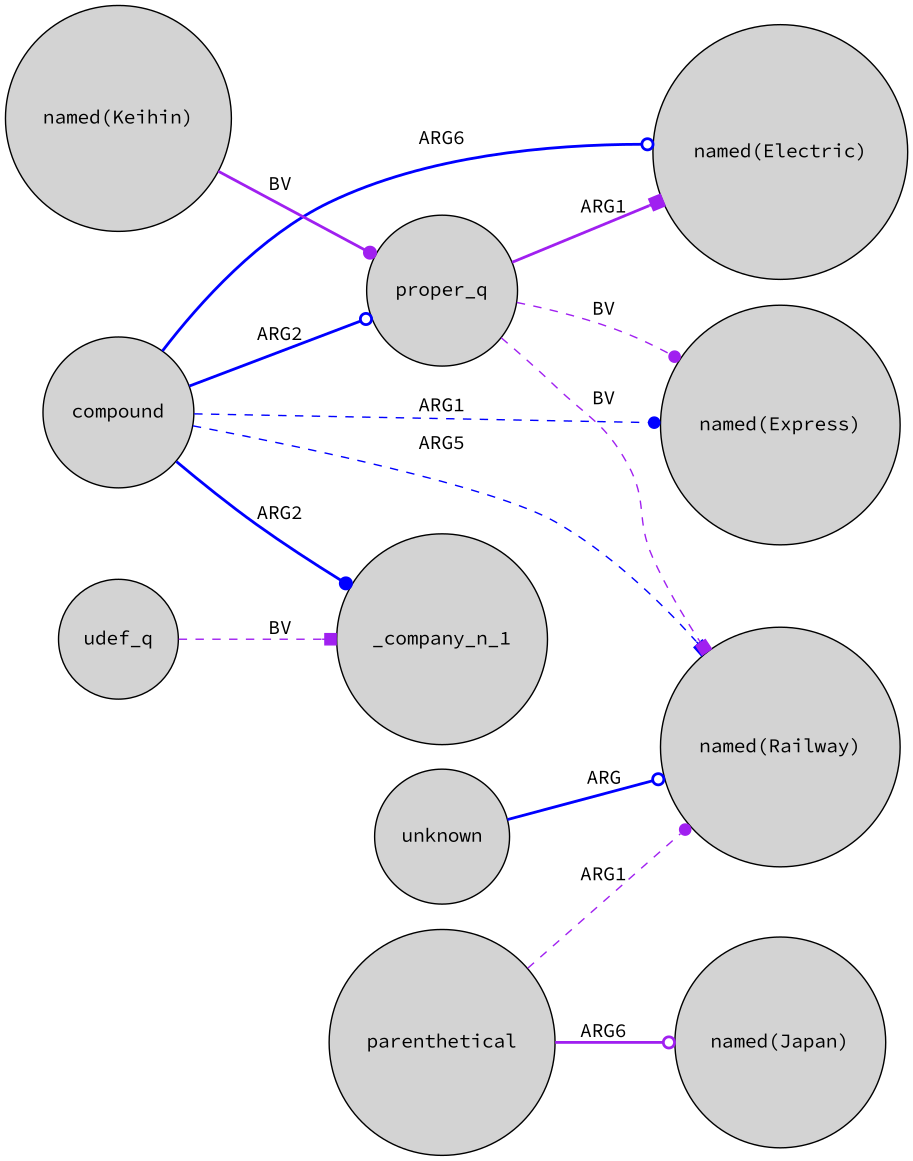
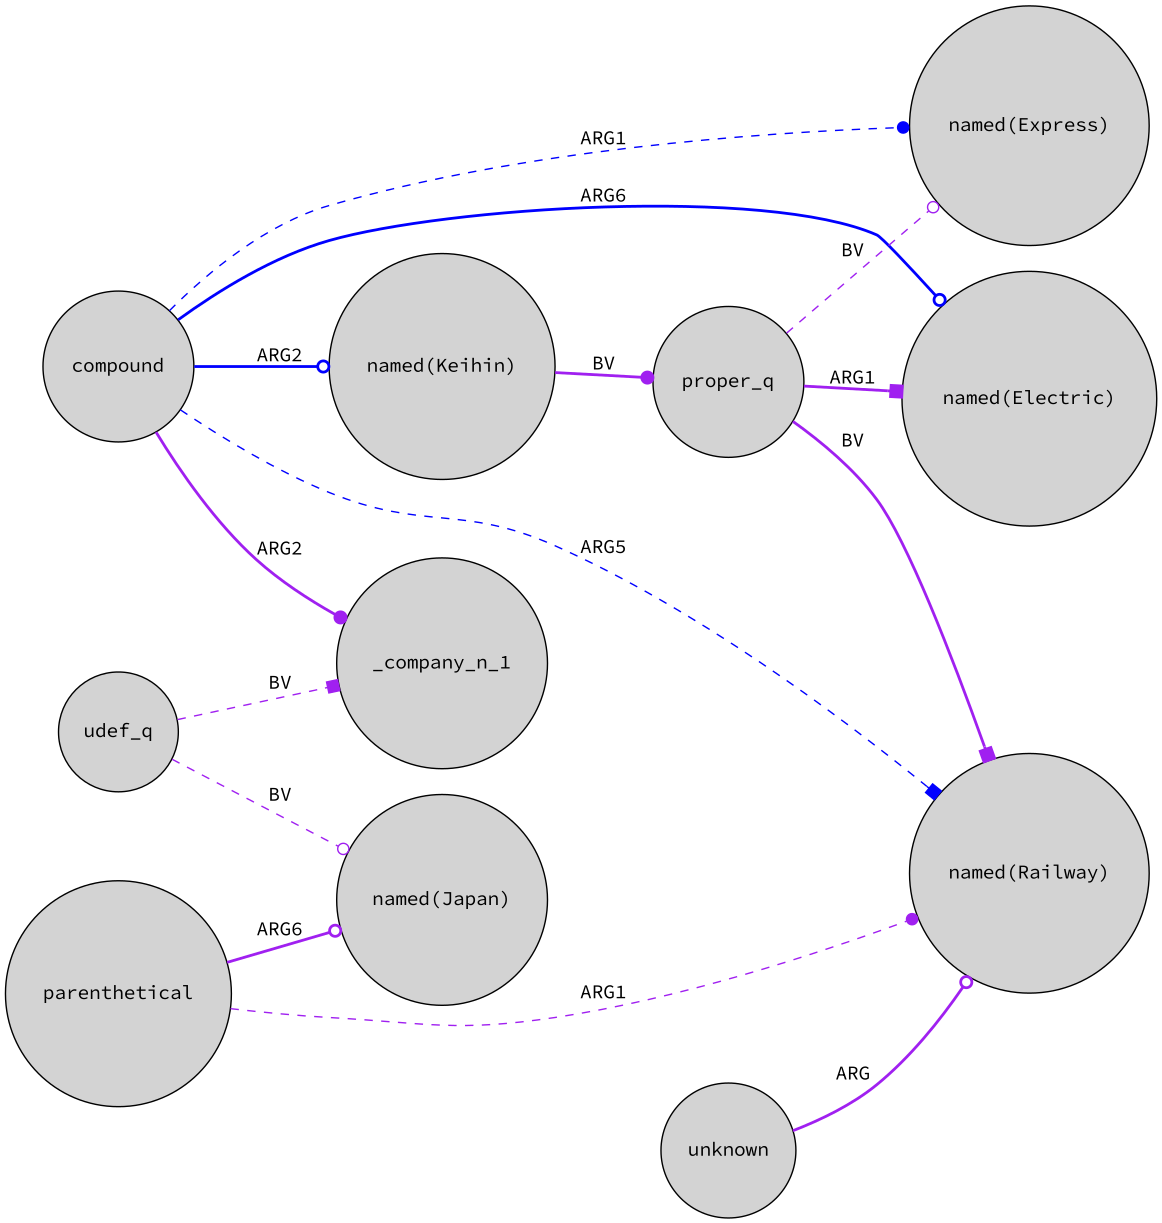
edge "proper_q" -> "named(Express)": arrowhead dot -> odot
edge "compound" -> "proper_q": now "compound" -> "named(Keihin)"
edge "proper_q" -> "named(Railway)": style dashed -> bold
edge "compound" -> "_company_n_1": color blue -> purple
edge "unknown" -> "named(Railway)": color blue -> purple
edge "udef_q" -> "named(Japan)": added, label "BV"
